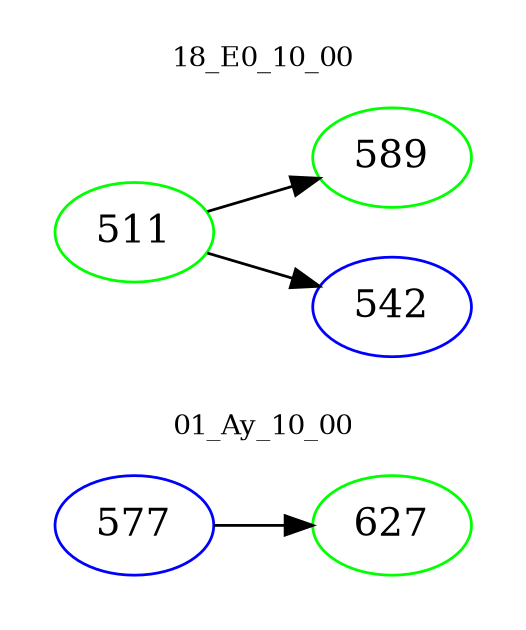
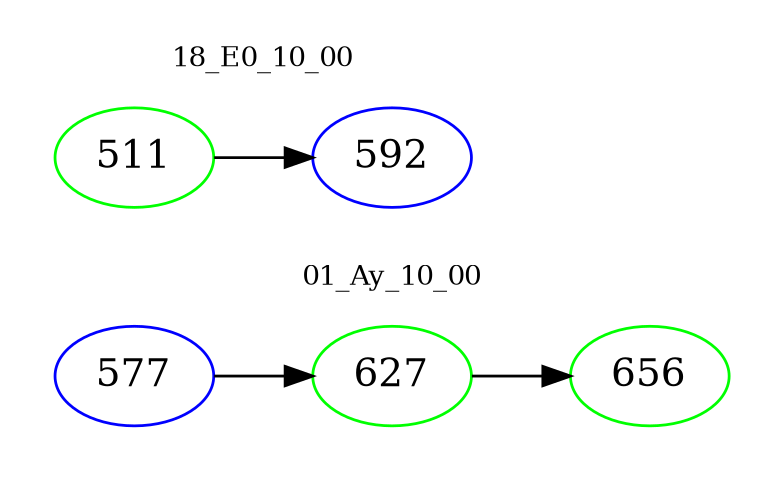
node "589": removed
node "542": label "542" -> "592"
node "656": added
